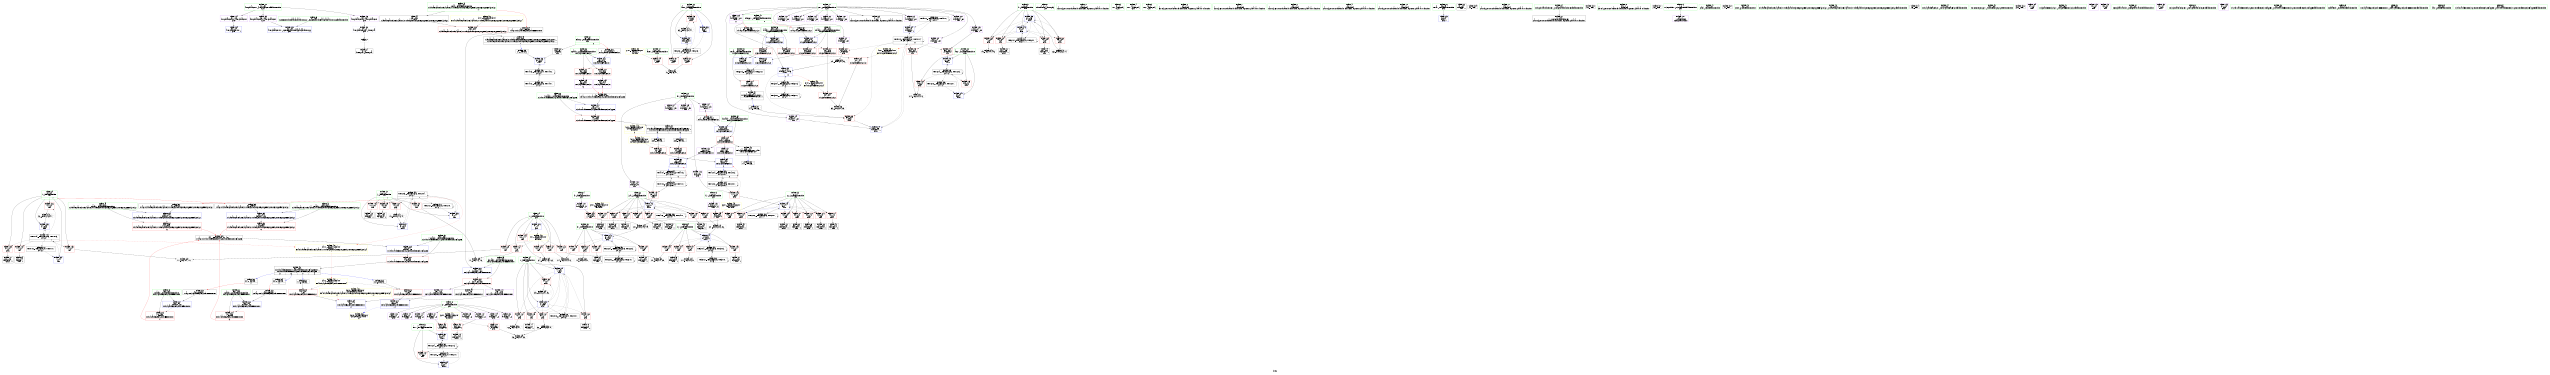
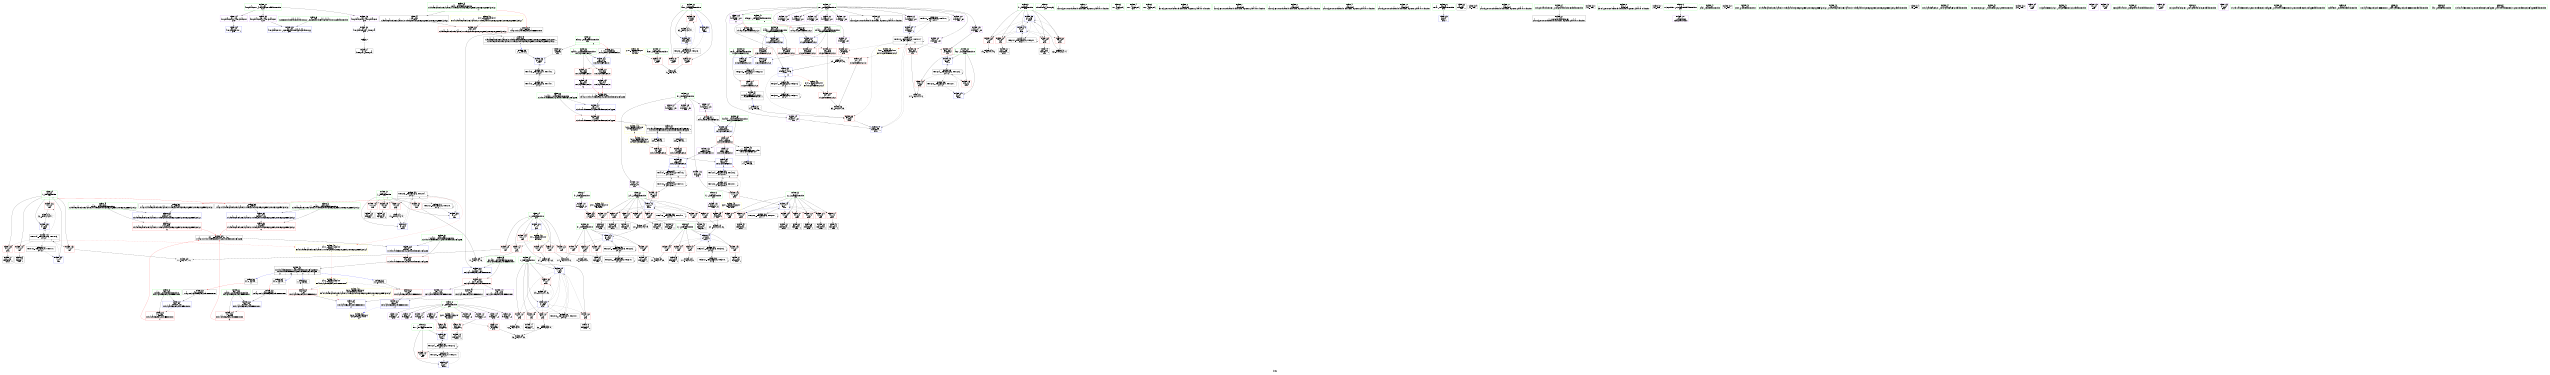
node "NodeID: 528": text "340 = PHI(68, )" -> "340 = GLOBAL(68, )"
